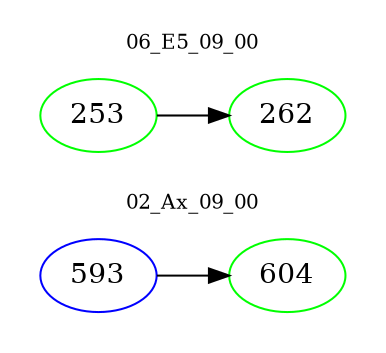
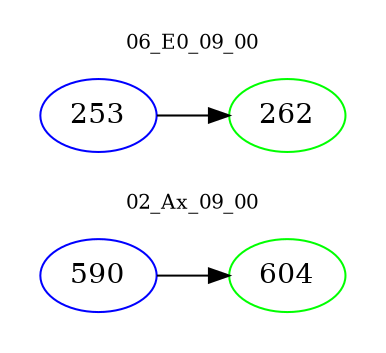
cluster "06_E5_09_00": label "06_E5_09_00" -> "06_E0_09_00"
node "253": color green -> blue
node "593": label "593" -> "590"
